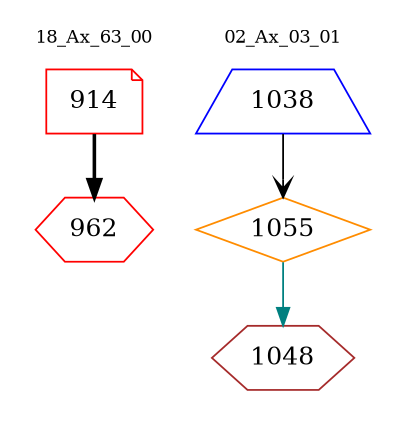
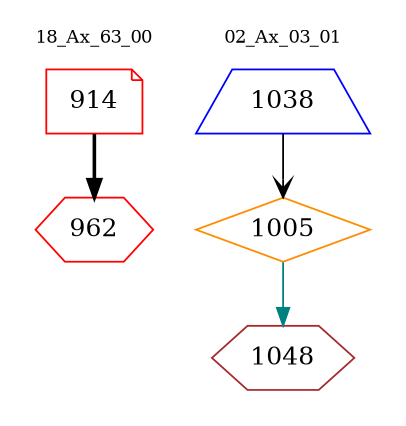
node "1055": label "1055" -> "1005"
